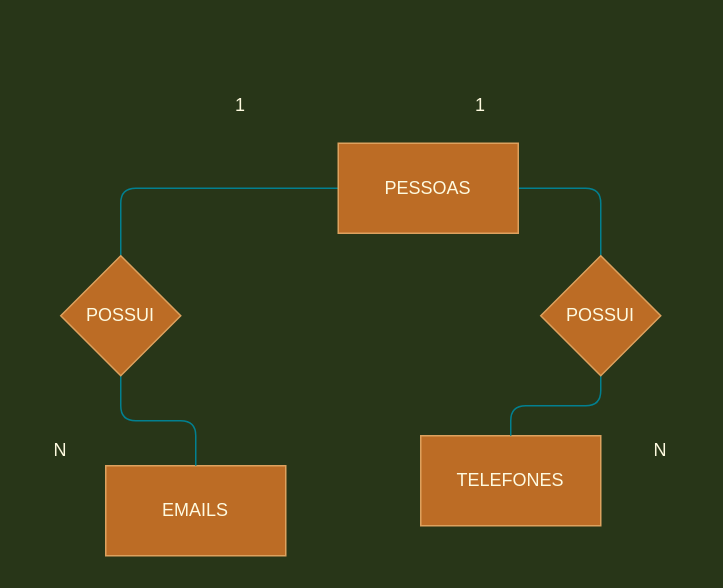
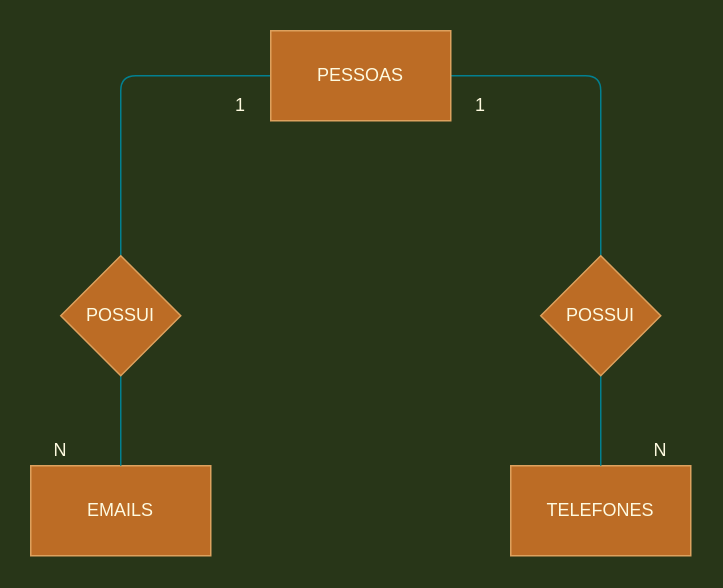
node "PESSOAS": moved (428, 188) -> (361, 76)
node "TELEFONES": moved (511, 481) -> (601, 511)
node "EMAILS": moved (196, 511) -> (121, 511)
